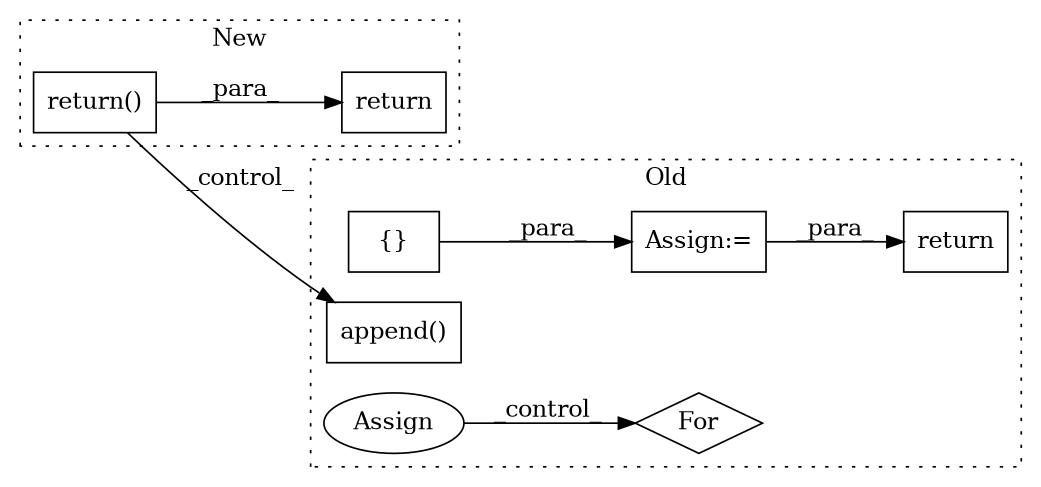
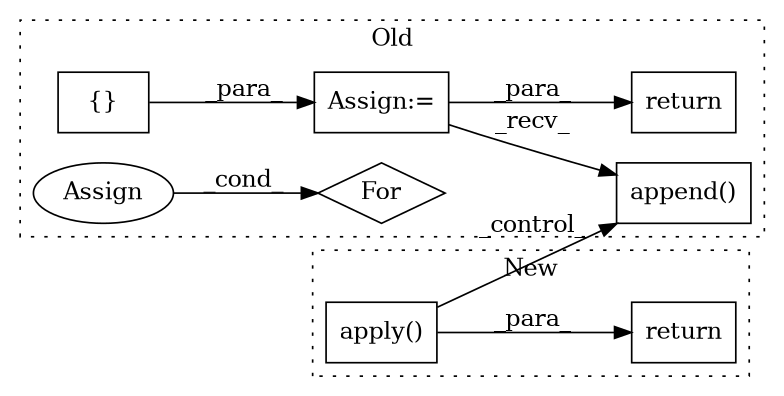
node "return()": label "return()" -> "apply()"
edge "Assign:=" -> "append()": added, label "_recv_"
edge "Assign" -> "For": label "_control_" -> "_cond_"
